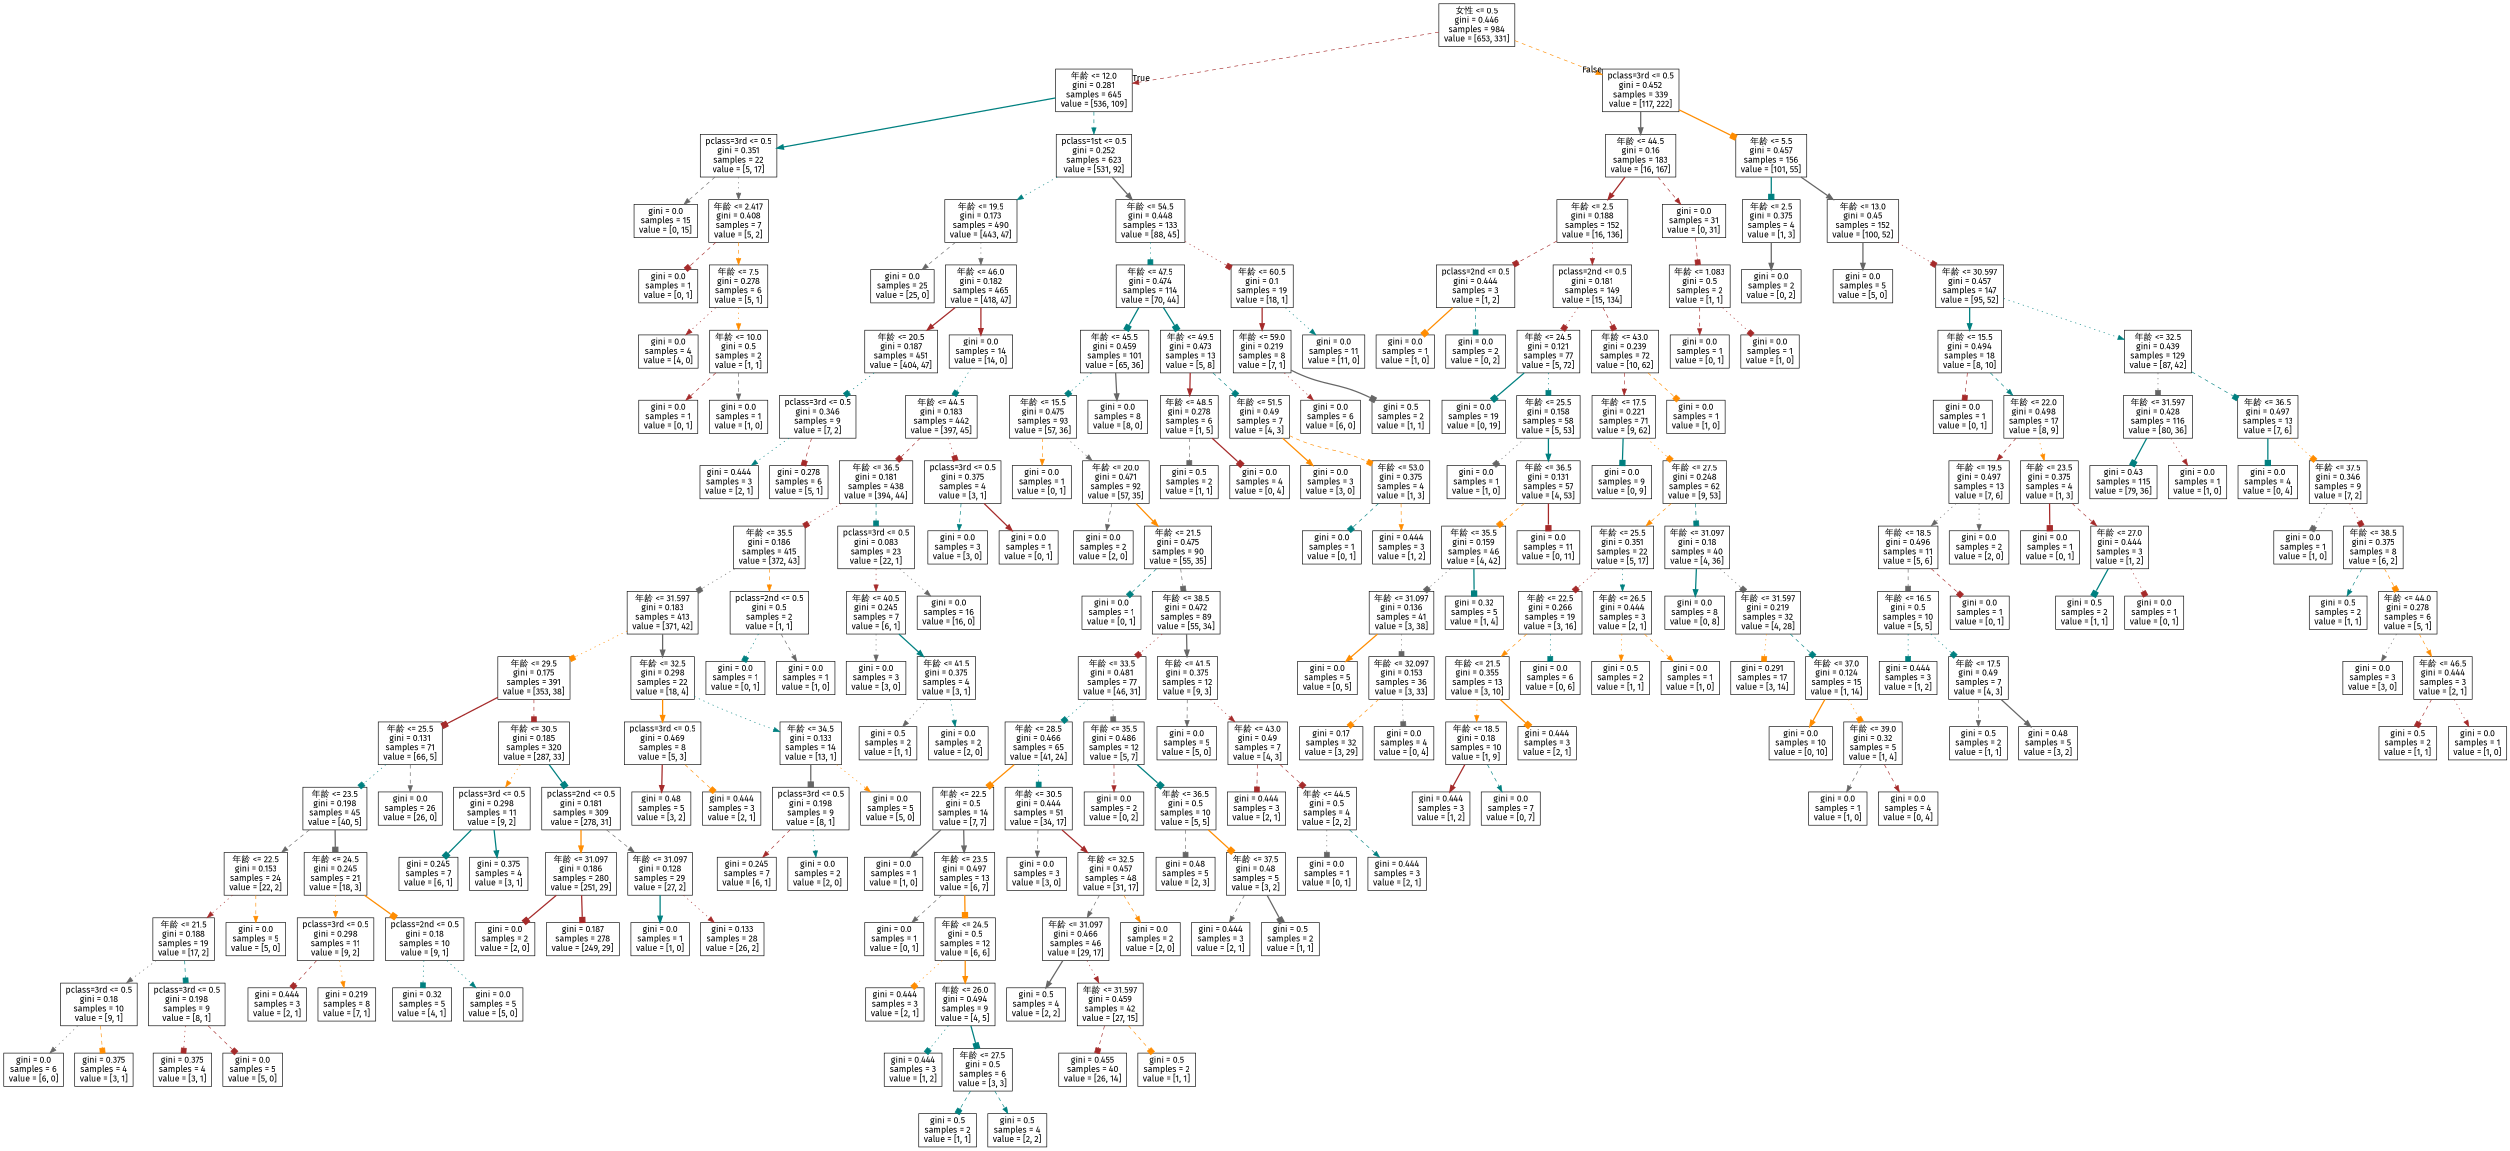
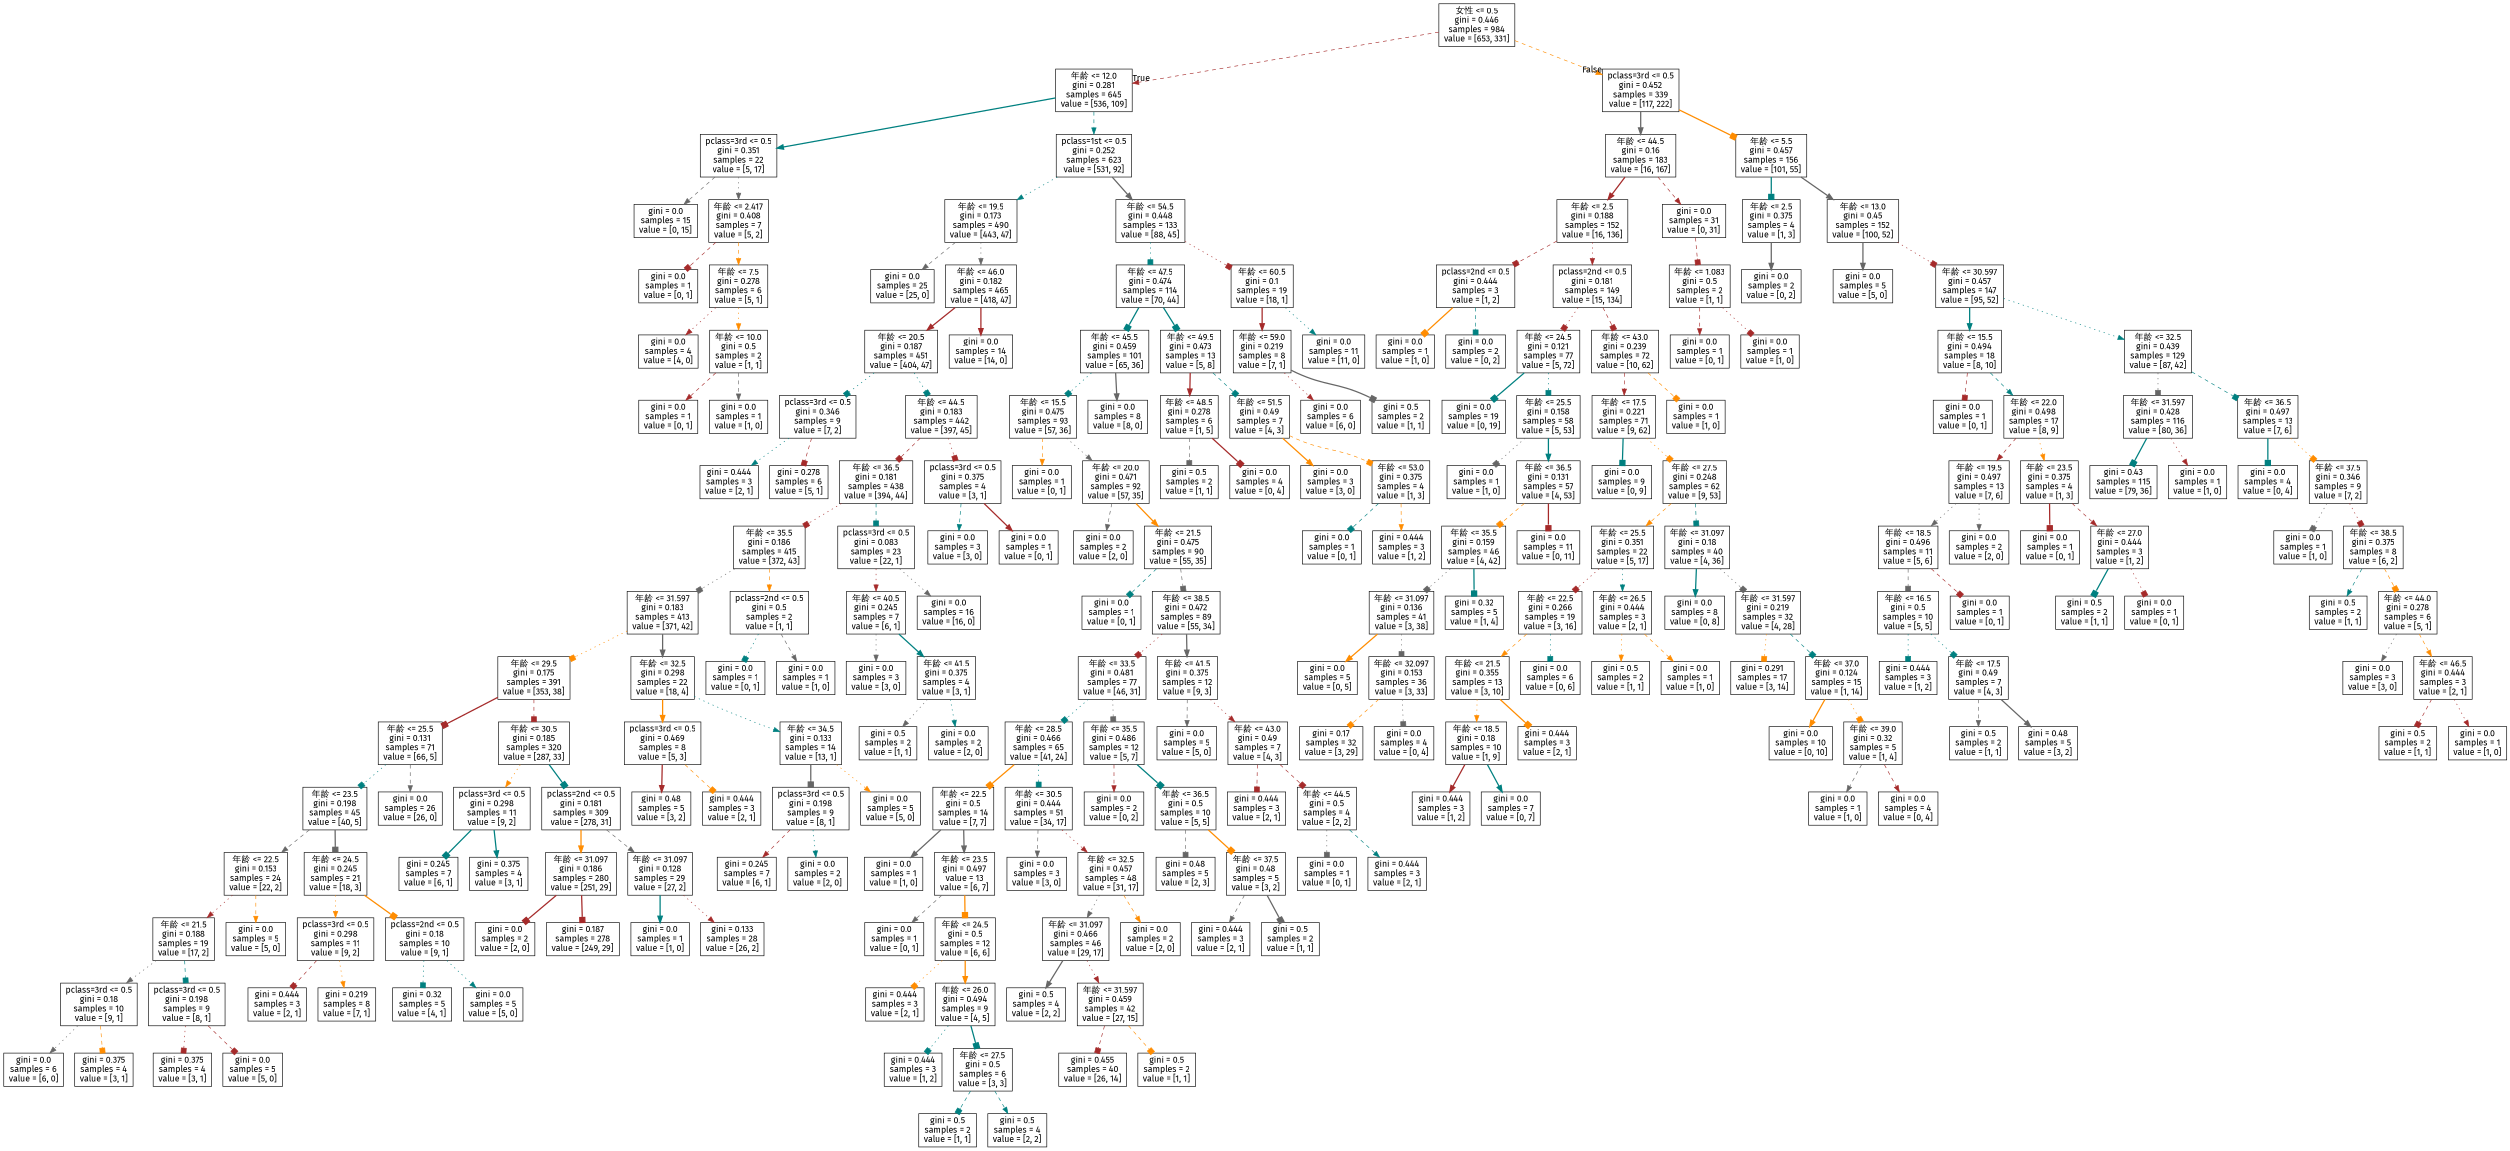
edge "gini = 0.0 samples = 14 value = [14, 0]" -> "年龄 <= 44.5 gini = 0.183 samples = 442 value = [397, 45]": now "年龄 <= 20.5 gini = 0.187 samples = 451 value = [404, 47]" -> "年龄 <= 44.5 gini = 0.183 samples = 442 value = [397, 45]"
edge "年龄 <= 18.5 gini = 0.18 samples = 10 value = [1, 9]" -> "gini = 0.0 samples = 7 value = [0, 7]": style dashed -> bold
edge "年龄 <= 30.5 gini = 0.444 samples = 51 value = [34, 17]" -> "年龄 <= 32.5 gini = 0.457 samples = 48 value = [31, 17]": style bold -> dotted
node "年龄 <= 23.5 gini = 0.497 samples = 13 value = [6, 7]": label "年龄 <= 23.5 gini = 0.497 samples = 13 value = [6, 7]" -> "年龄 <= 23.5 gini = 0.497 value = 13 value = [6, 7]"
edge "年龄 <= 32.5 gini = 0.457 samples = 48 value = [31, 17]" -> "年龄 <= 31.097 gini = 0.466 samples = 46 value = [29, 17]": style dashed -> dotted
